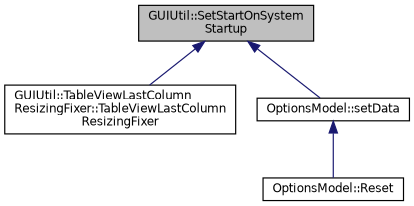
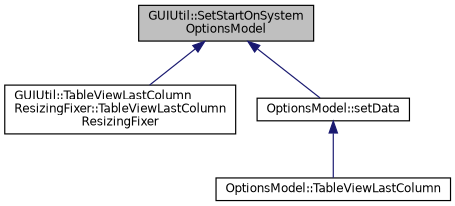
node "GUIUtil::SetStartOnSystem Startup": label "GUIUtil::SetStartOnSystem Startup" -> "GUIUtil::SetStartOnSystem OptionsModel"
node "OptionsModel::Reset": label "OptionsModel::Reset" -> "OptionsModel::TableViewLastColumn"
